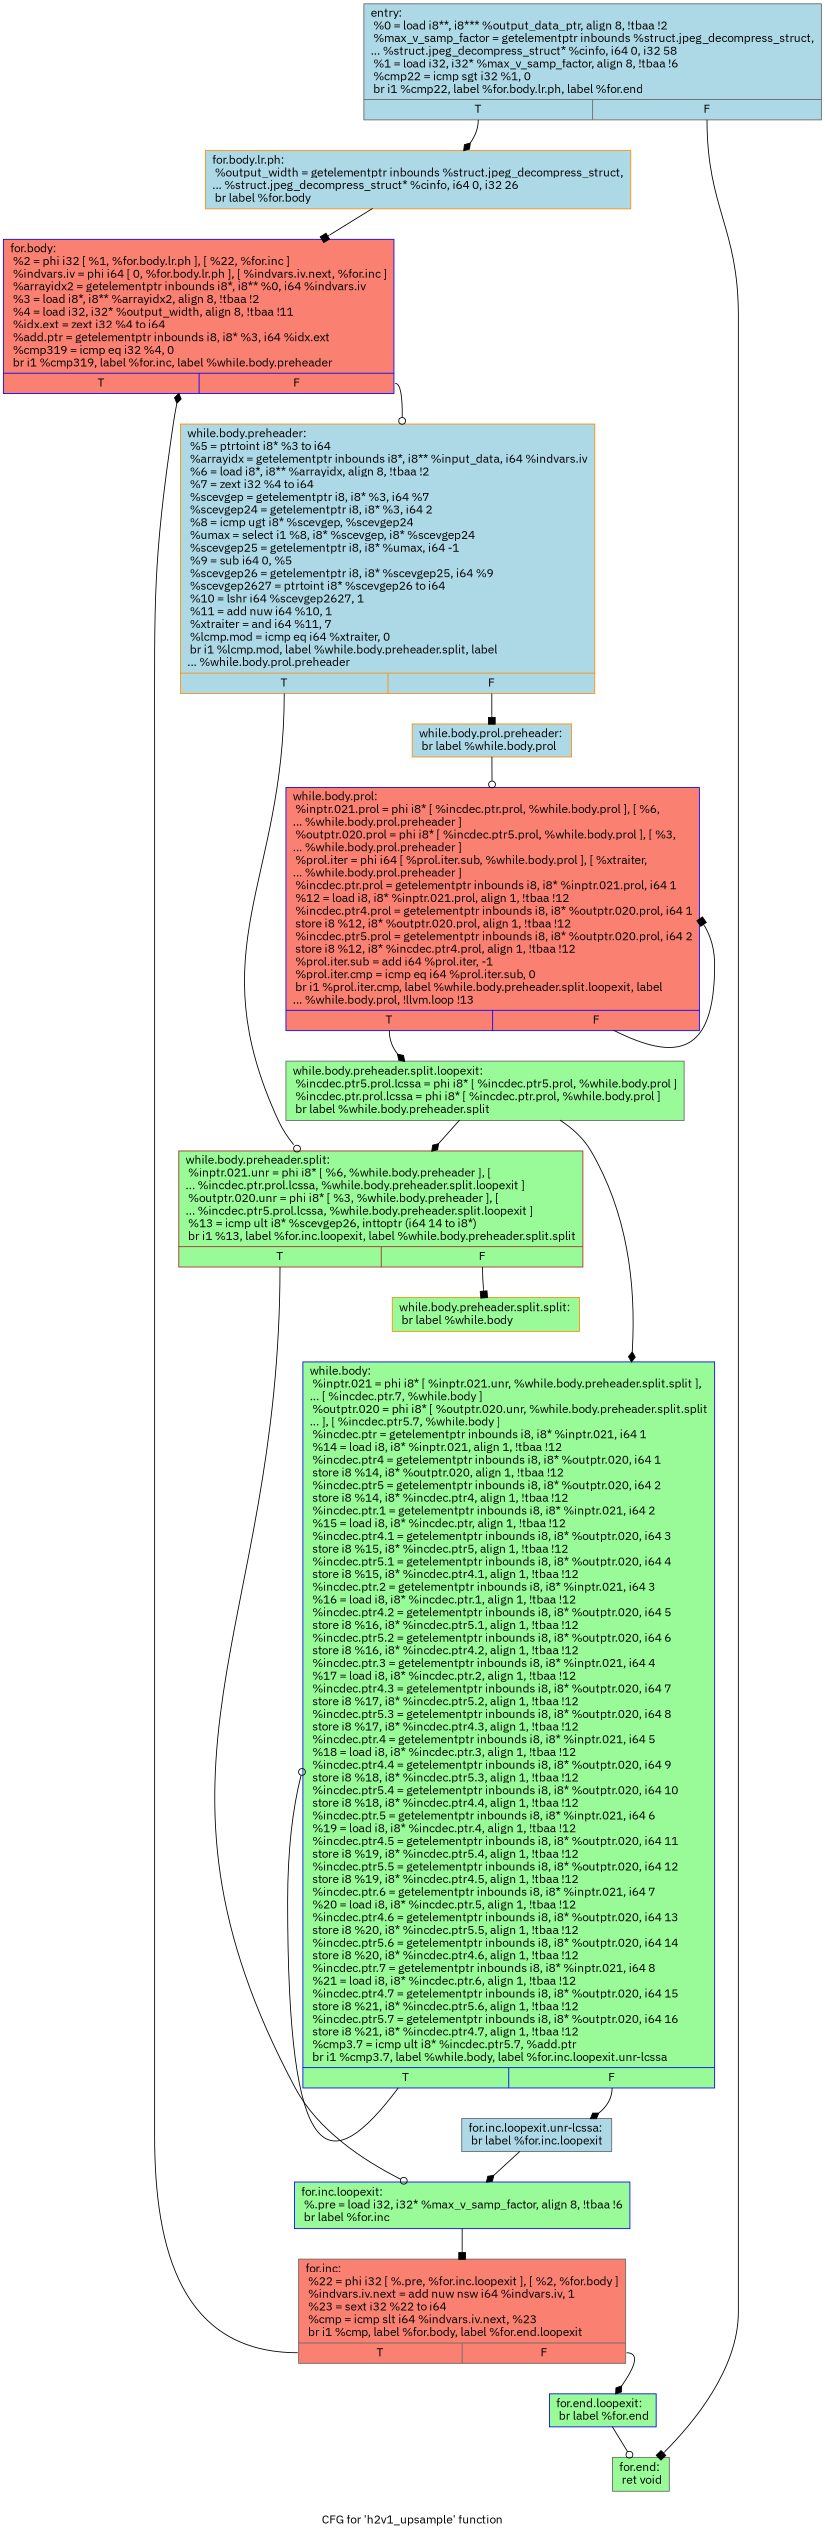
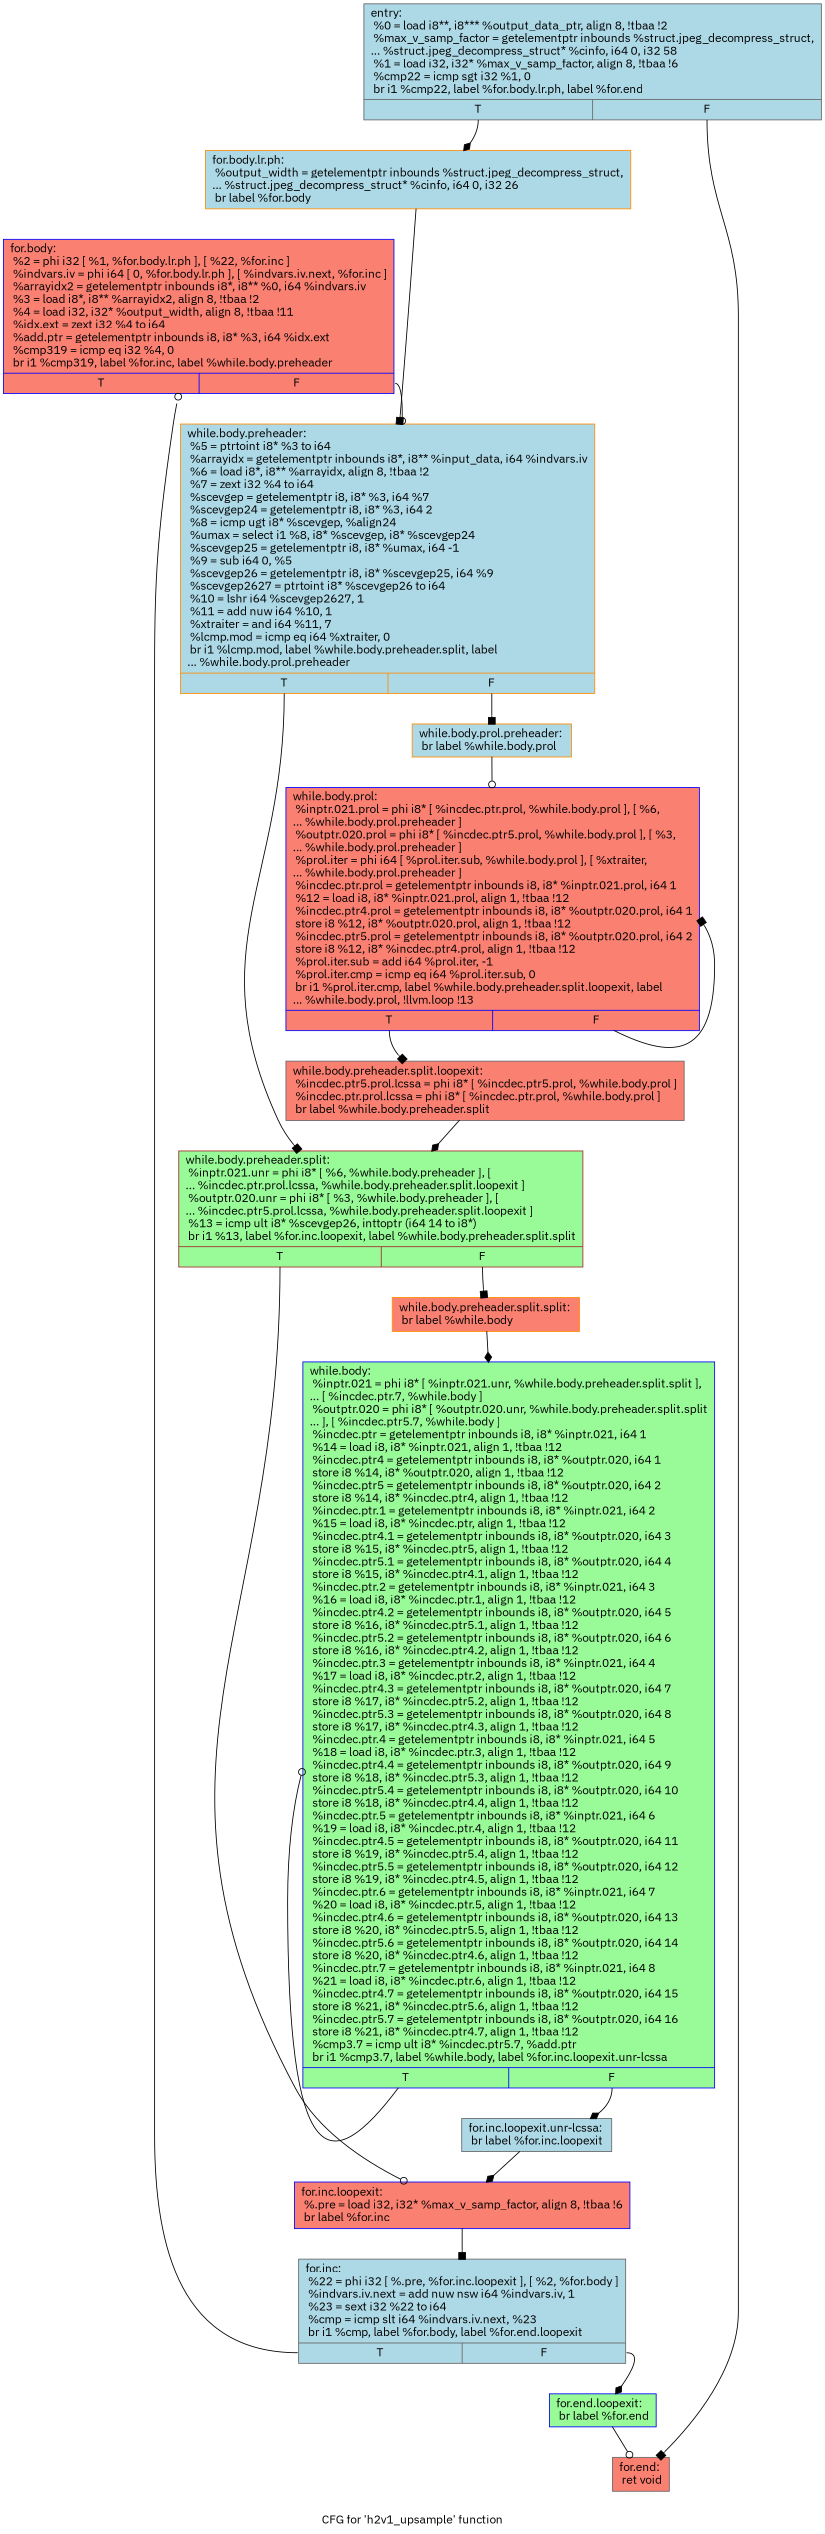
edge "for.body.lr.ph:" -> "for.body:": now "for.body.lr.ph:" -> "while.body.preheader:"
node "while.body.preheader:": text "%8 = icmp ugt i8* %scevgep, %scevgep24" -> "%8 = icmp ugt i8* %scevgep, %align24"
edge "while.body.preheader:" -> "while.body.preheader.split:": arrowhead odot -> box
edge "while.body.prol:" -> "while.body.preheader.split.loopexit:": arrowhead diamond -> box
node "while.body.preheader.split.loopexit:": fillcolor palegreen -> salmon
edge "while.body.preheader.split.loopexit:" -> "while.body:": now "while.body.preheader.split.split:" -> "while.body:"
node "while.body.preheader.split.split:": fillcolor palegreen -> salmon
edge "for.inc:" -> "for.body:": arrowhead diamond -> odot
node "for.inc.loopexit:": fillcolor palegreen -> salmon
node "for.inc:": fillcolor salmon -> lightblue
node "for.end:": fillcolor palegreen -> salmon
